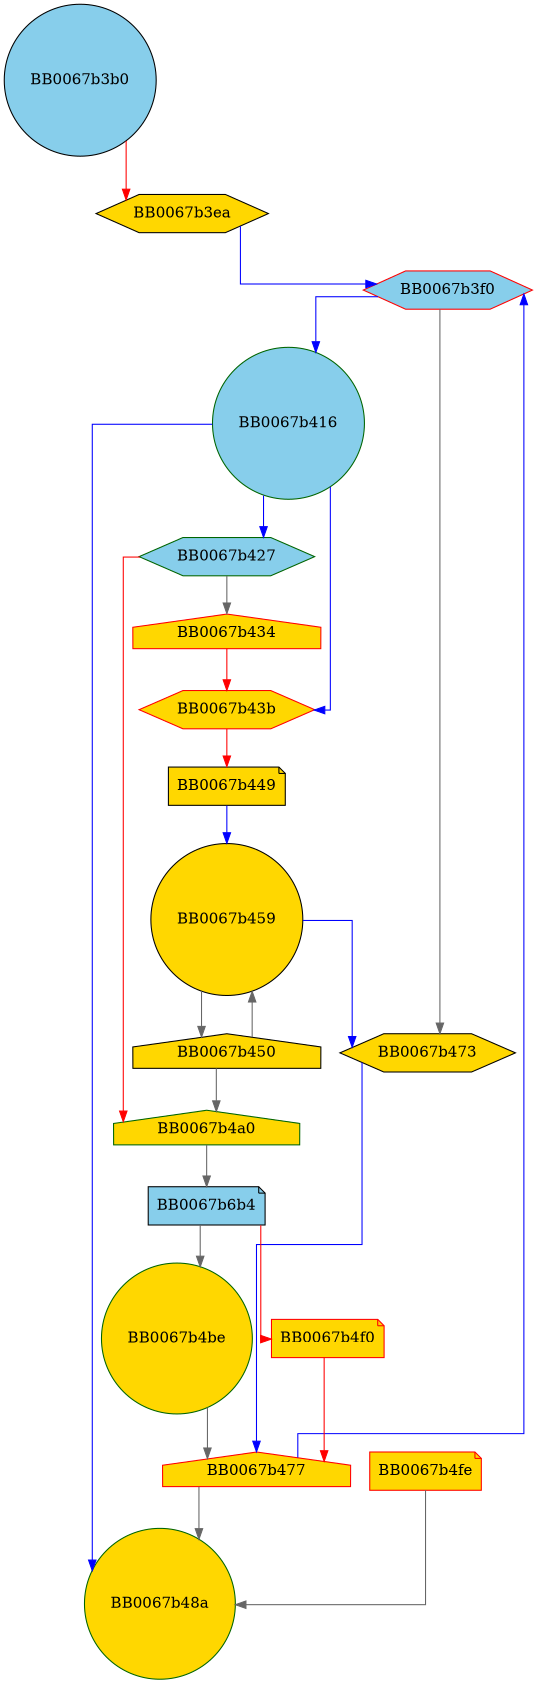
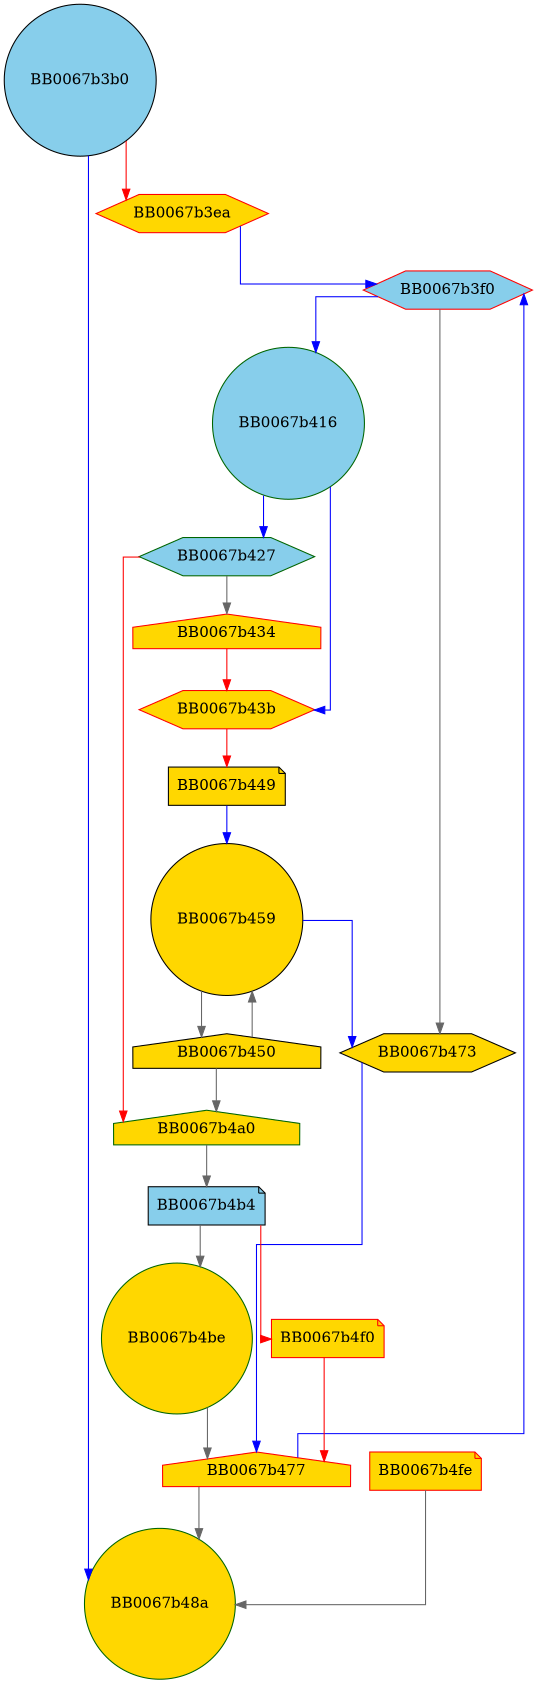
node "BB0067b3ea": color black -> red
edge "BB0067b416" -> "BB0067b48a": now "BB0067b3b0" -> "BB0067b48a"
node "BB0067b6b4": label "BB0067b6b4" -> "BB0067b4b4"
